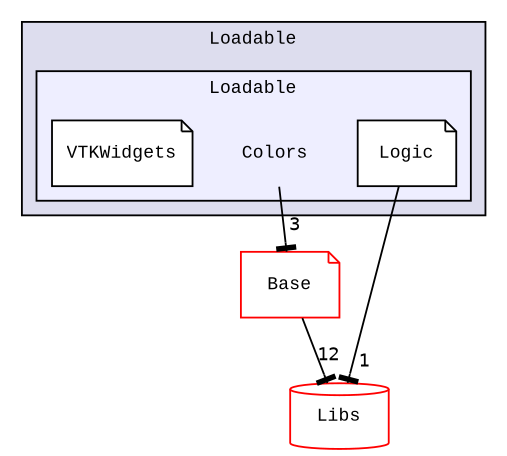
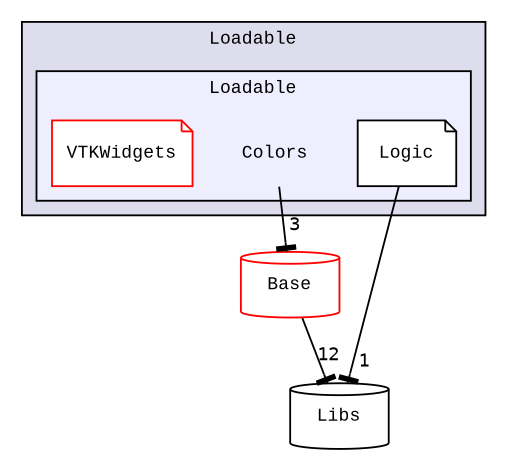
node "VTKWidgets": color black -> red
node "Base": shape note -> cylinder
node "Libs": color red -> black
